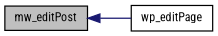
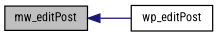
node "wp_editPage": label "wp_editPage" -> "wp_editPost"
